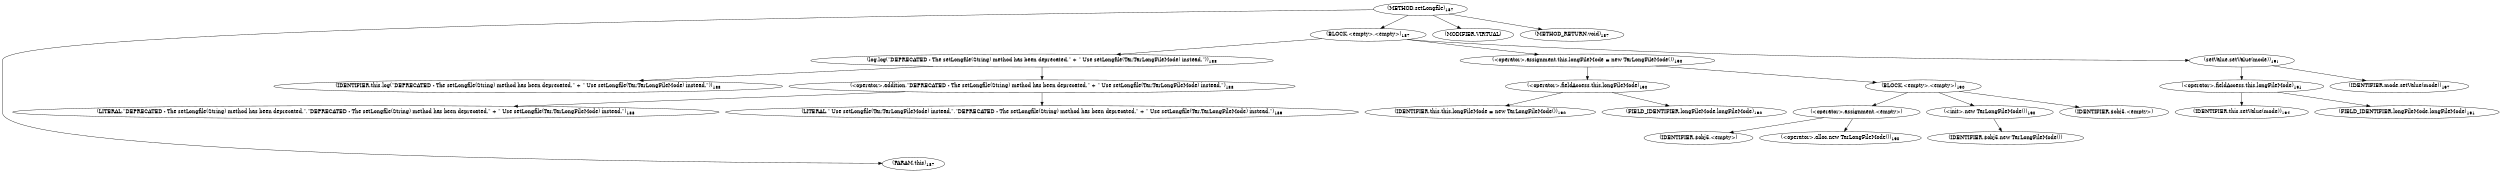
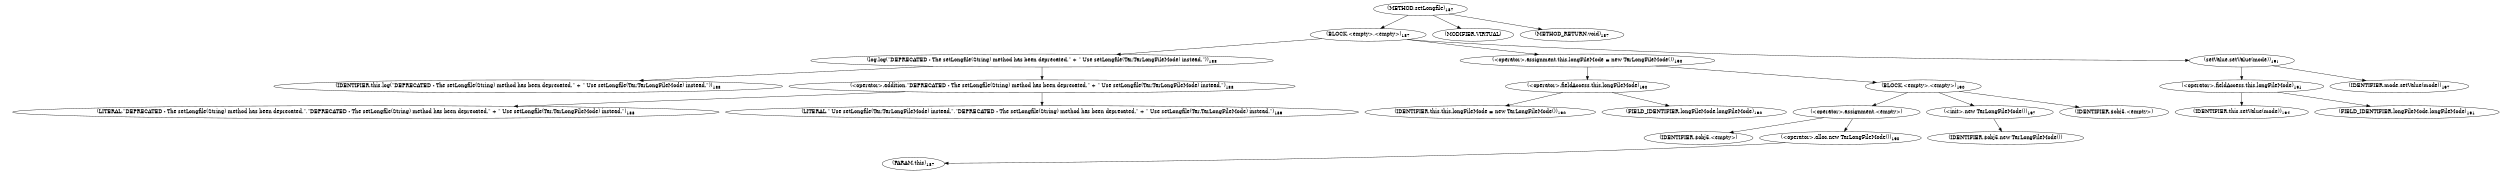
edge "(METHOD,setLongfile)" -> "(PARAM,this)": now "(<operator>.alloc,new TarLongFileMode())" -> "(PARAM,this)"
node "(<init>,new TarLongFileMode())": text "190" -> "197"
